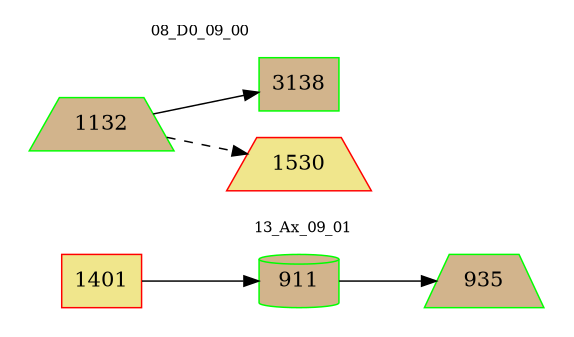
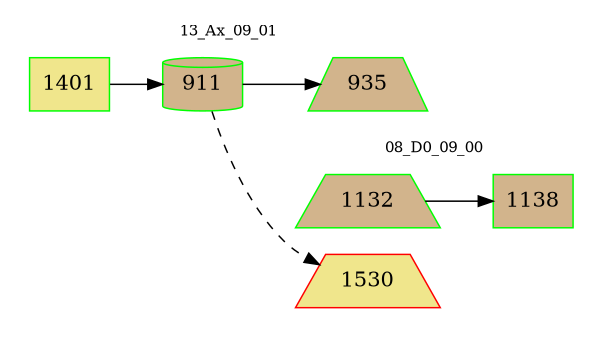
node "3138": label "3138" -> "1138"
edge "1132" -> "1530": now "911" -> "1530"
node "1401": color red -> green
